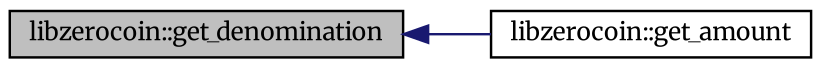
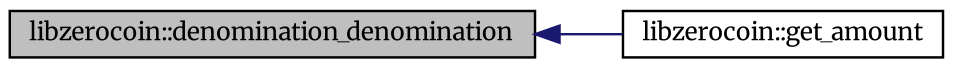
node "libzerocoin::get_denomination": label "libzerocoin::get_denomination" -> "libzerocoin::denomination_denomination"
